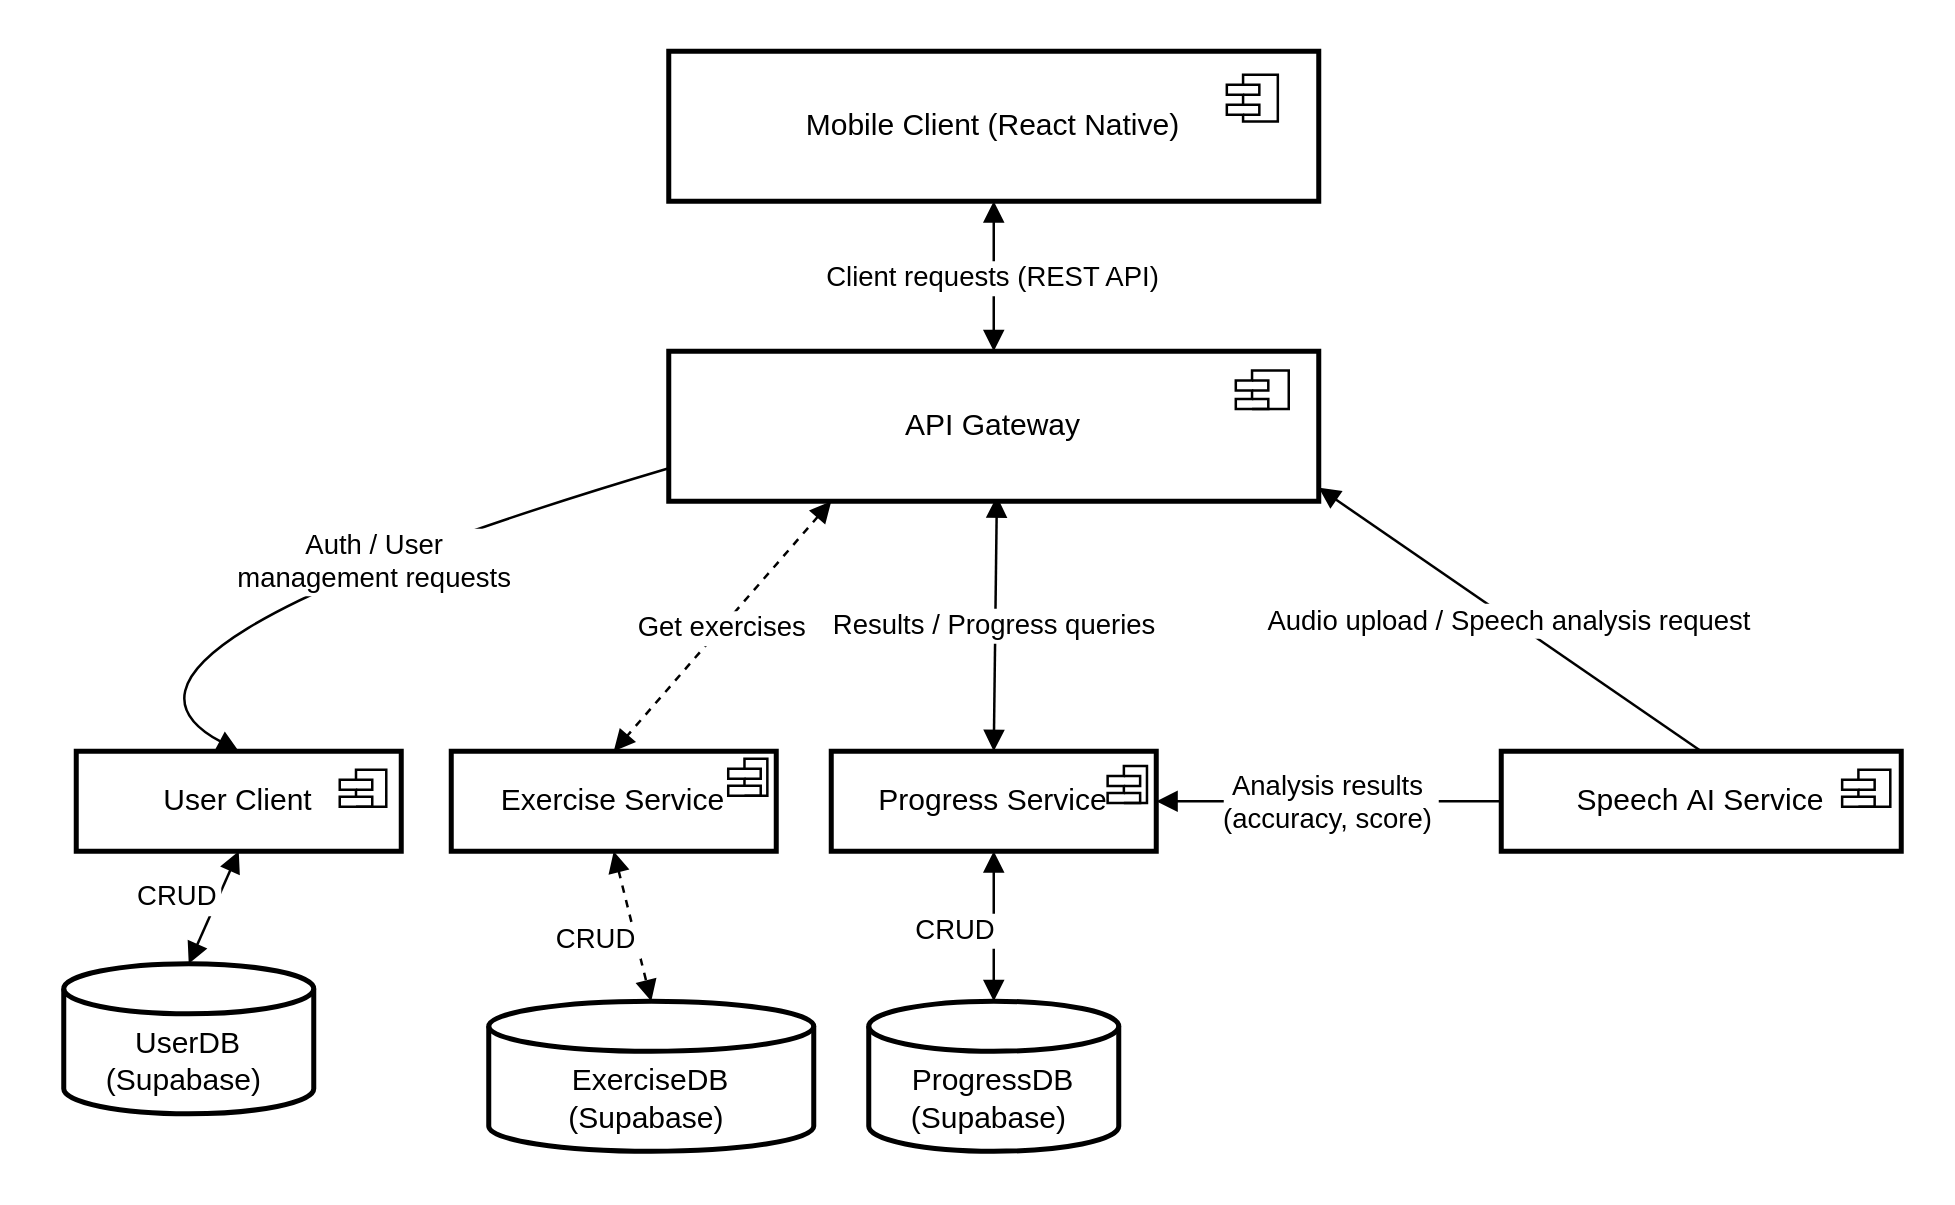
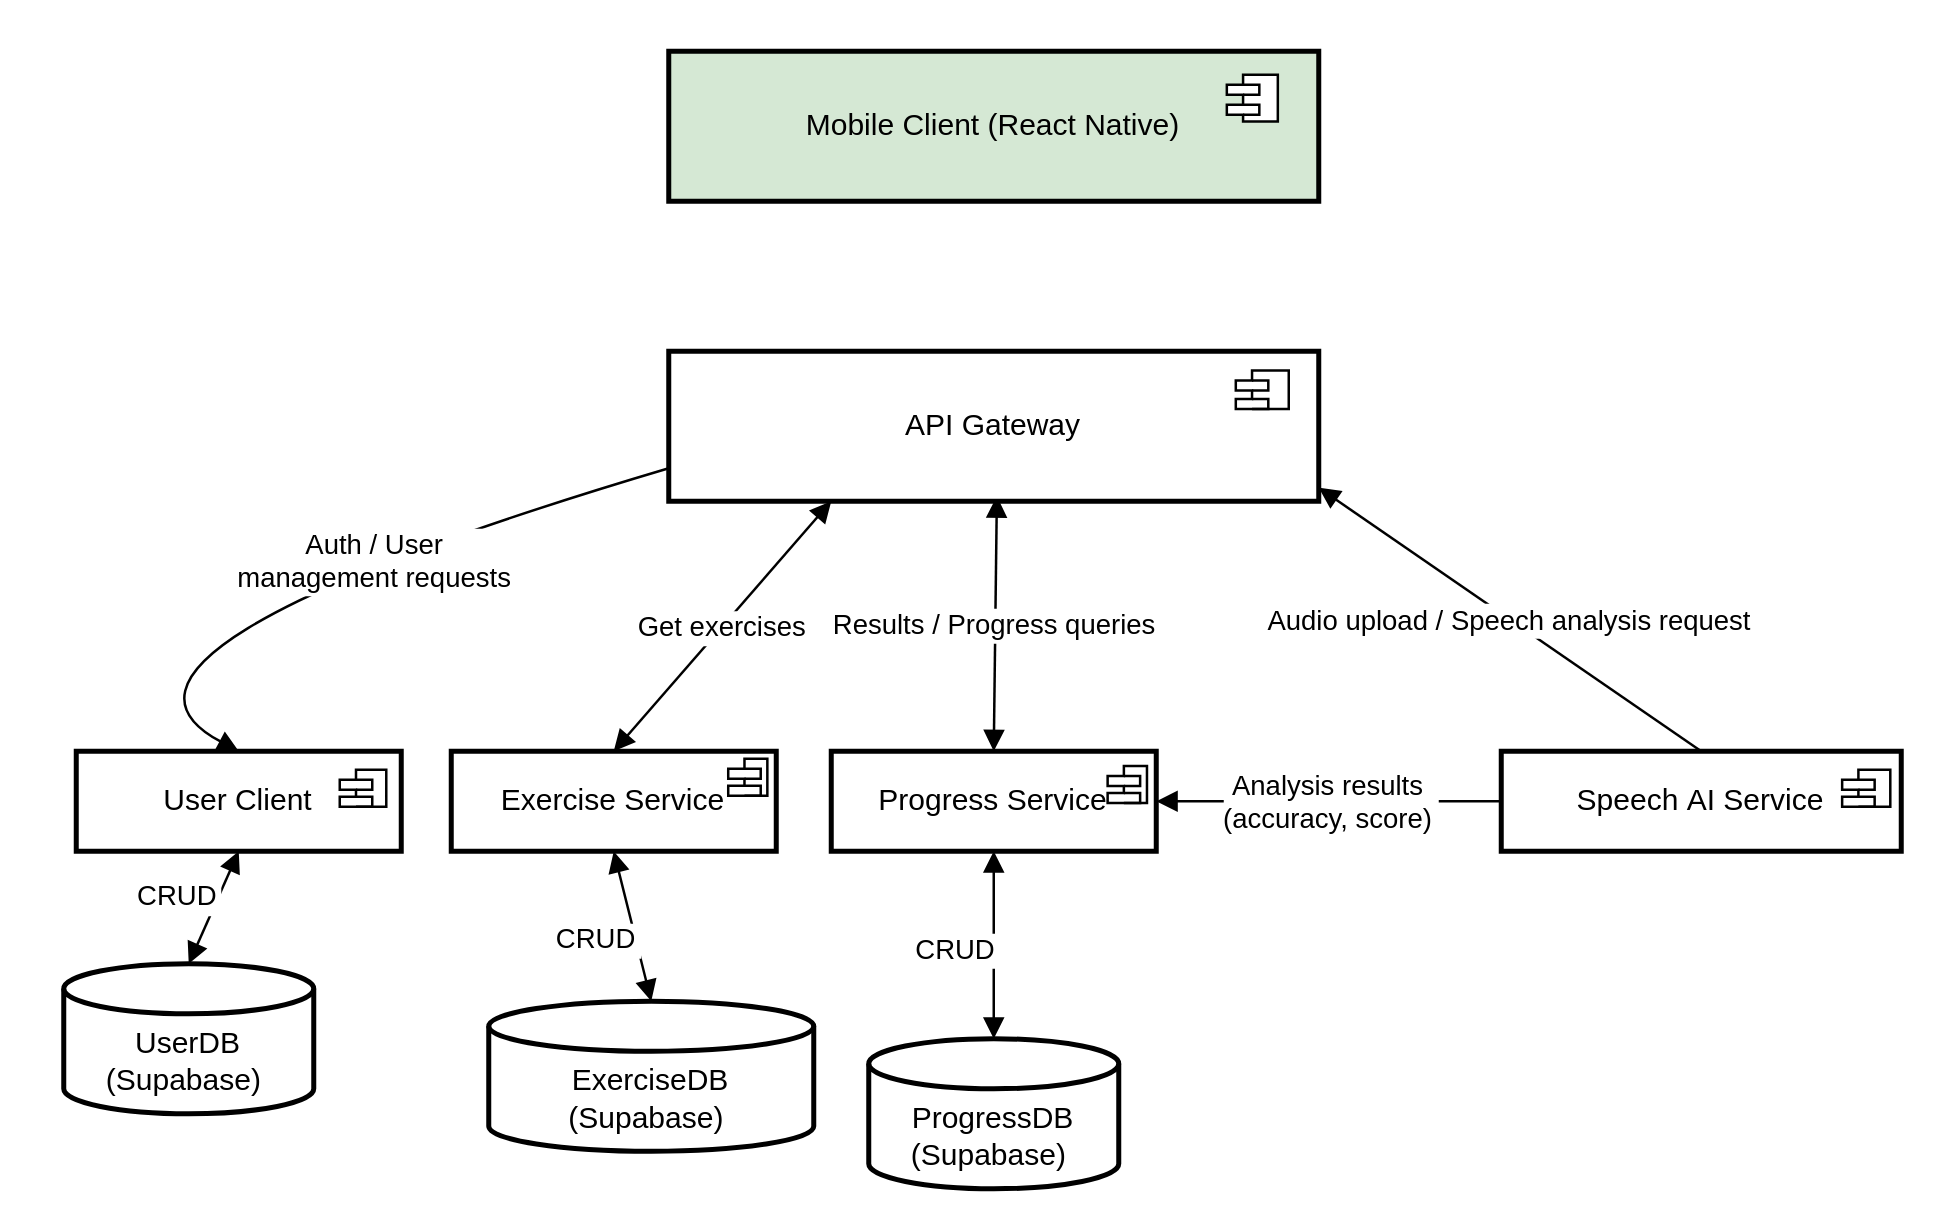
node "Mobile Client (React Native)": fillcolor #ffffff -> #d5e8d4
edge "Mobile Client (React Native)" -- "API Gateway": removed, label "Client requests (REST API)"
edge "API Gateway" -- "Exercise Service": style dashed -> solid
edge "Exercise Service" -- "ExerciseDB (Supabase)": style dashed -> solid
node "ProgressDB (Supabase)": moved (994, 1076) -> (994, 1114)
